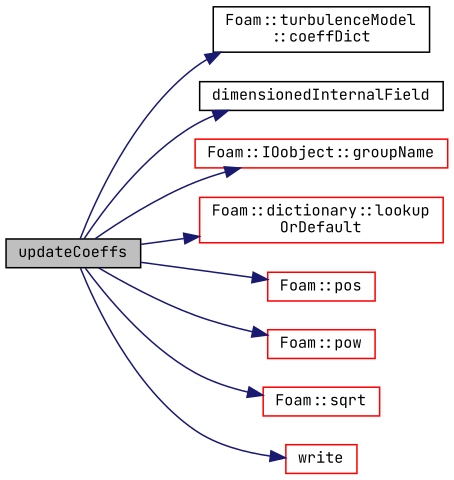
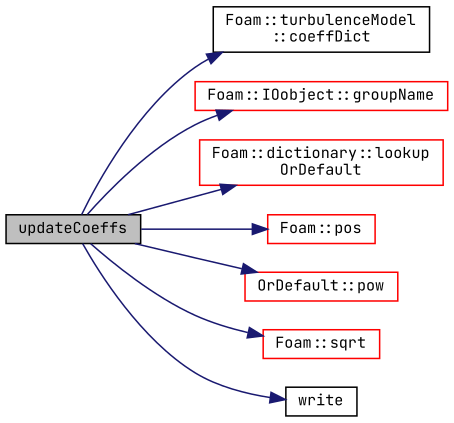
node "dimensionedInternalField": removed
node "Foam::pow": label "Foam::pow" -> "OrDefault::pow"
node "write": color red -> black
